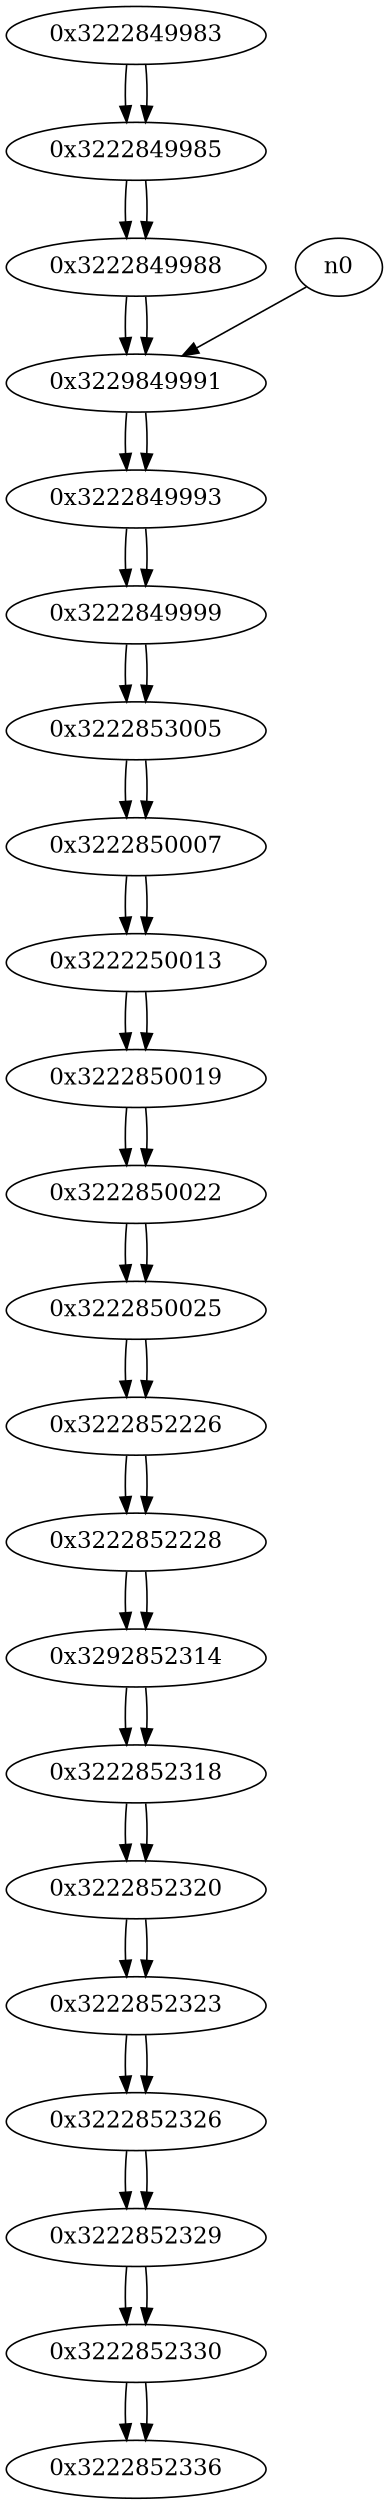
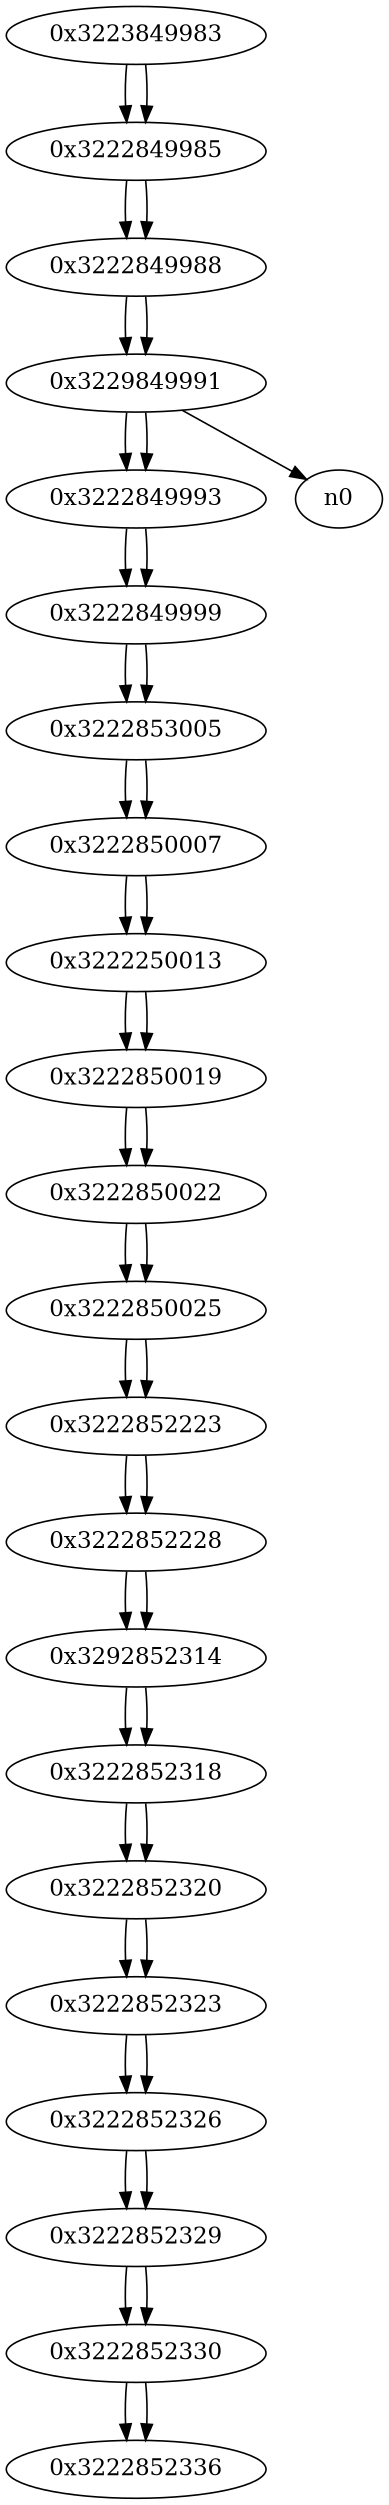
node "0x3222849983": label "0x3222849983" -> "0x3223849983"
edge "n0" -> "0x3229849991": reversed
node "0x3222852226": label "0x3222852226" -> "0x3222852223"
